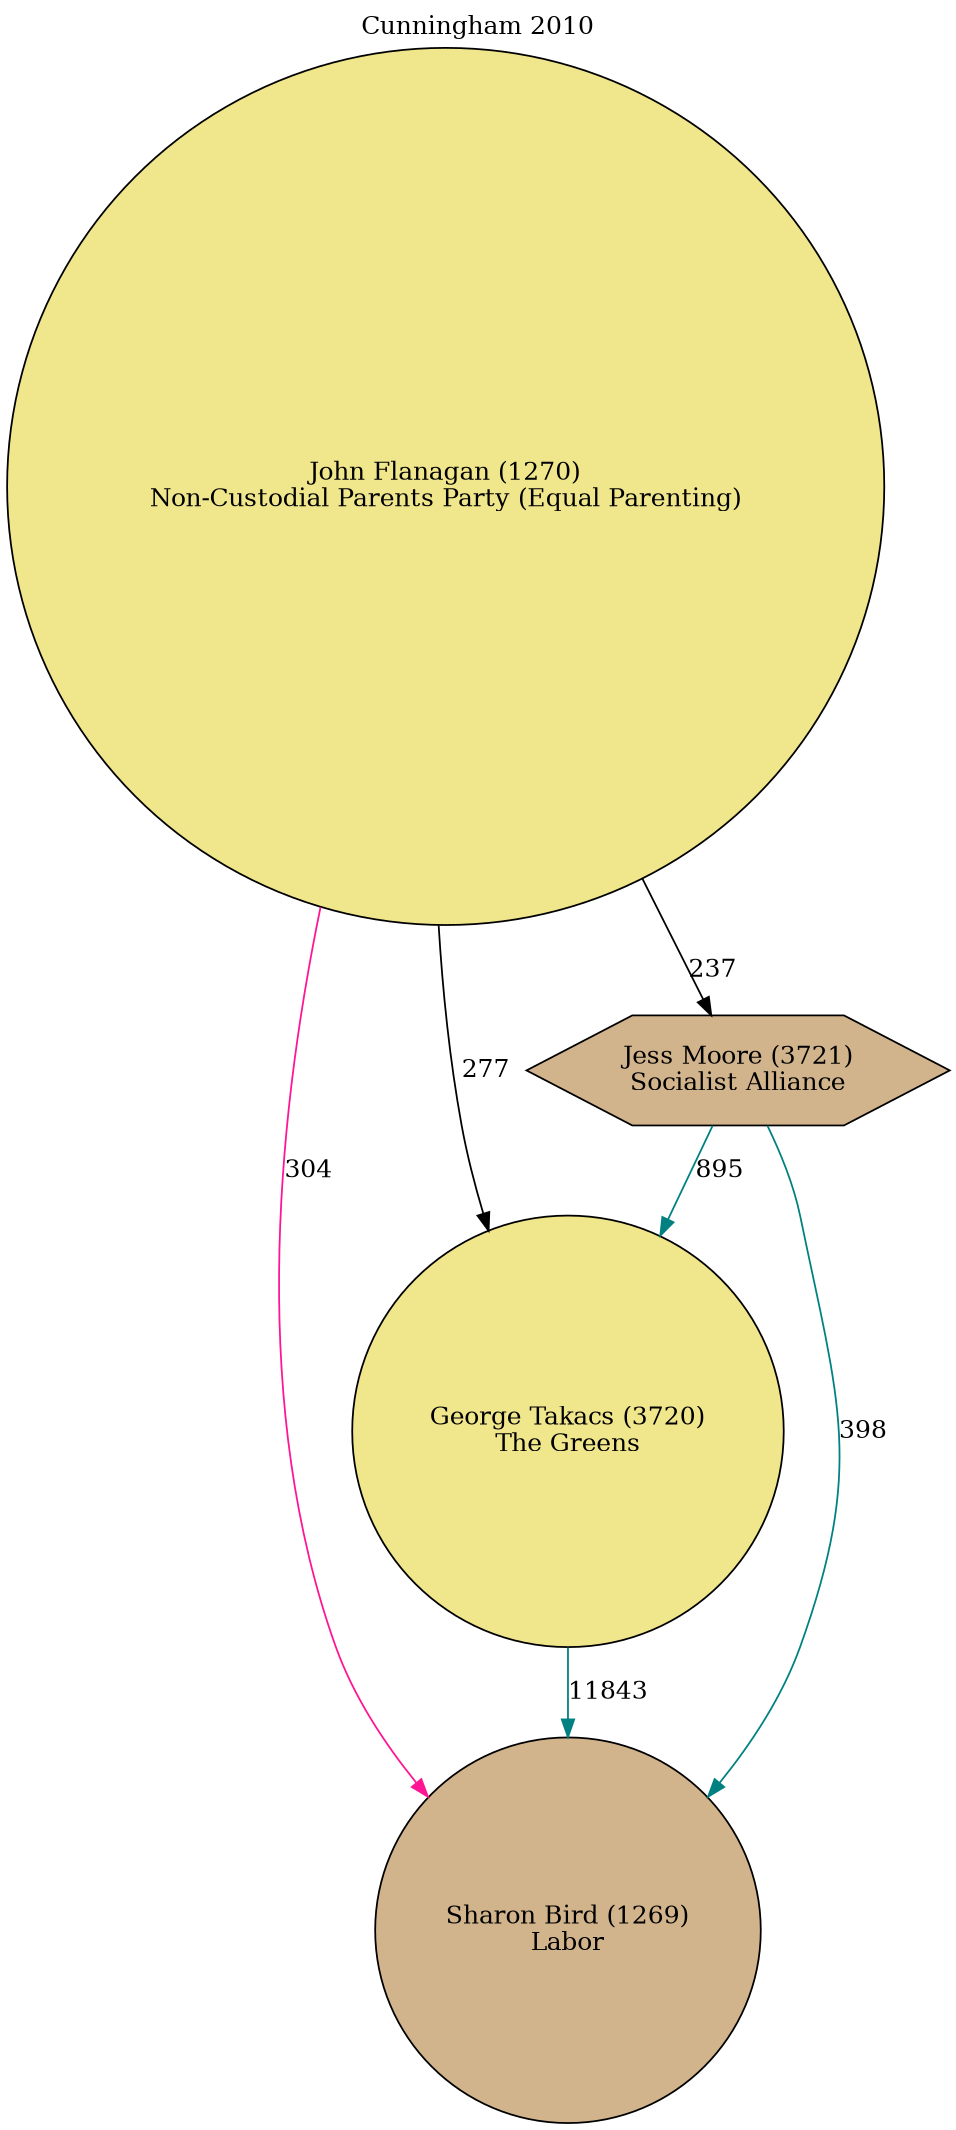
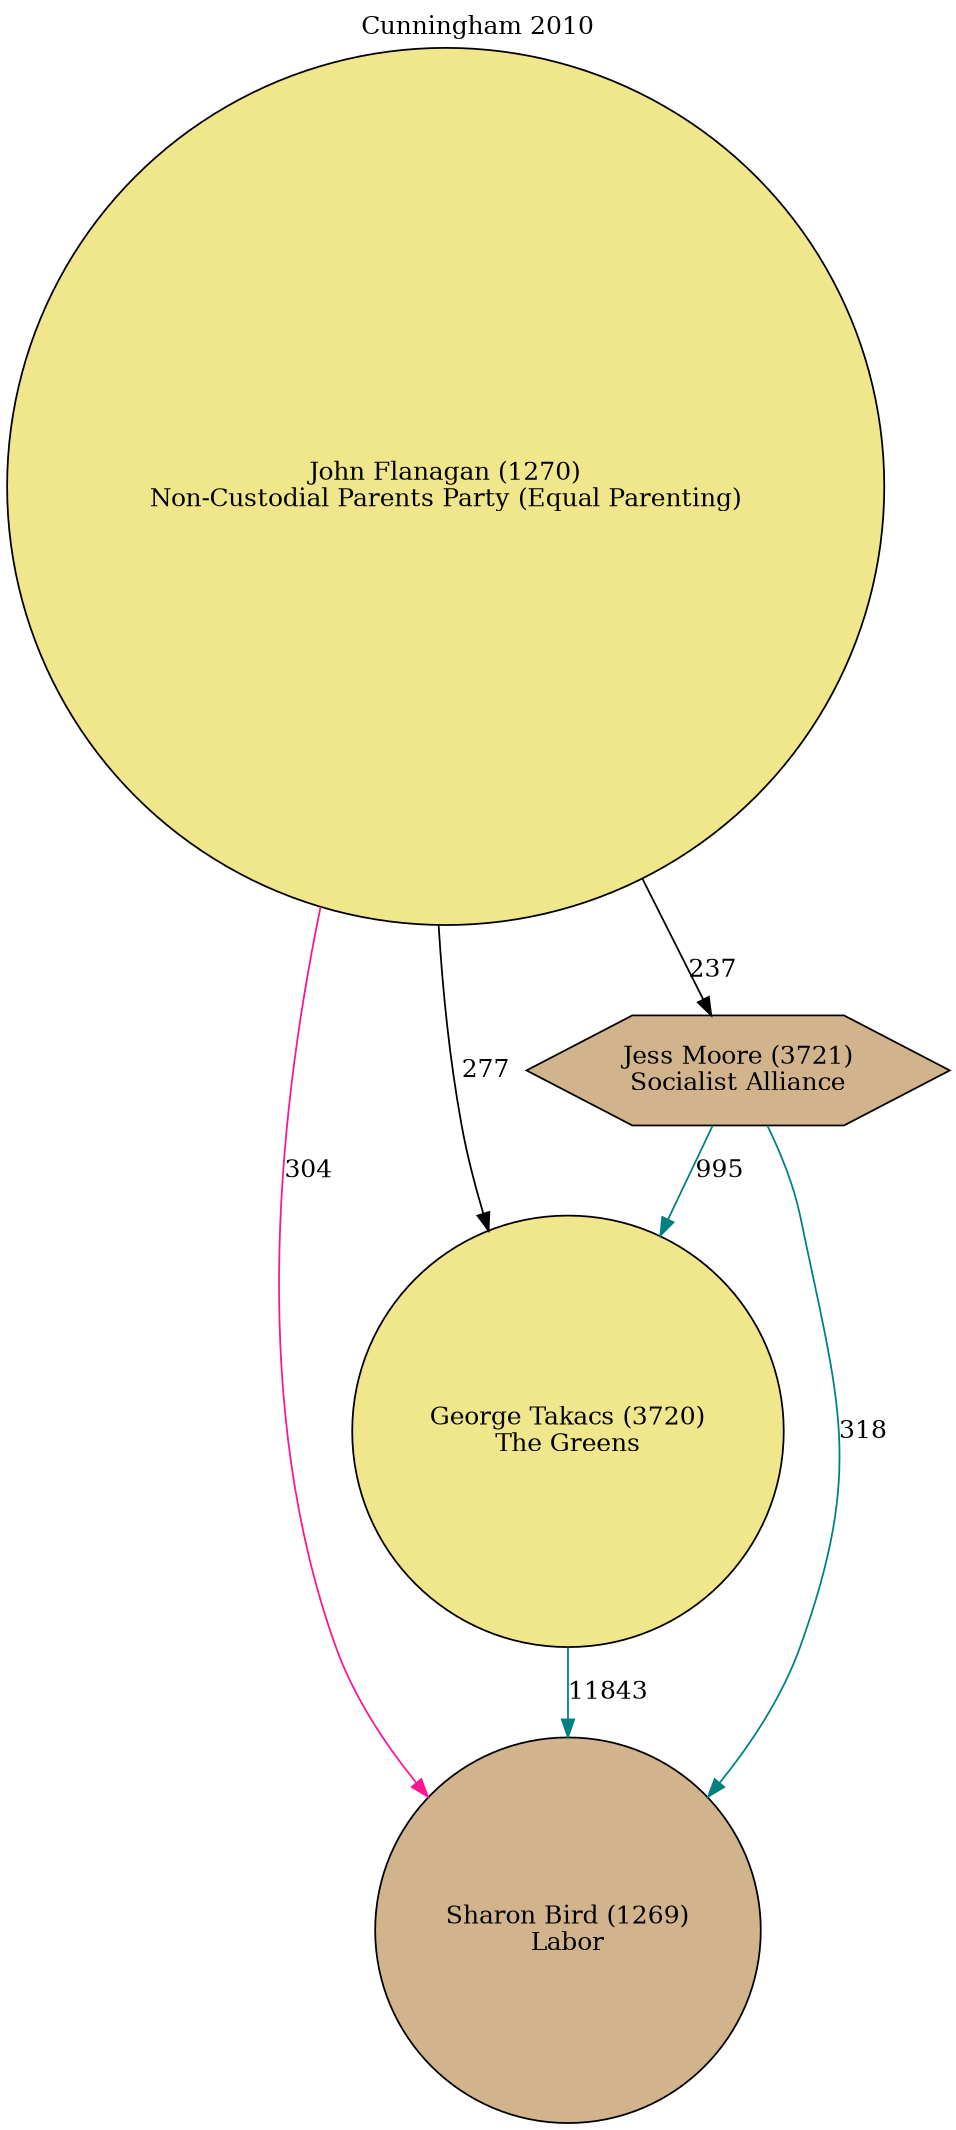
edge "Jess Moore (3721) Socialist Alliance" -> "George Takacs (3720) The Greens": label "895" -> "995"
edge "Jess Moore (3721) Socialist Alliance" -> "Sharon Bird (1269) Labor": label "398" -> "318"
